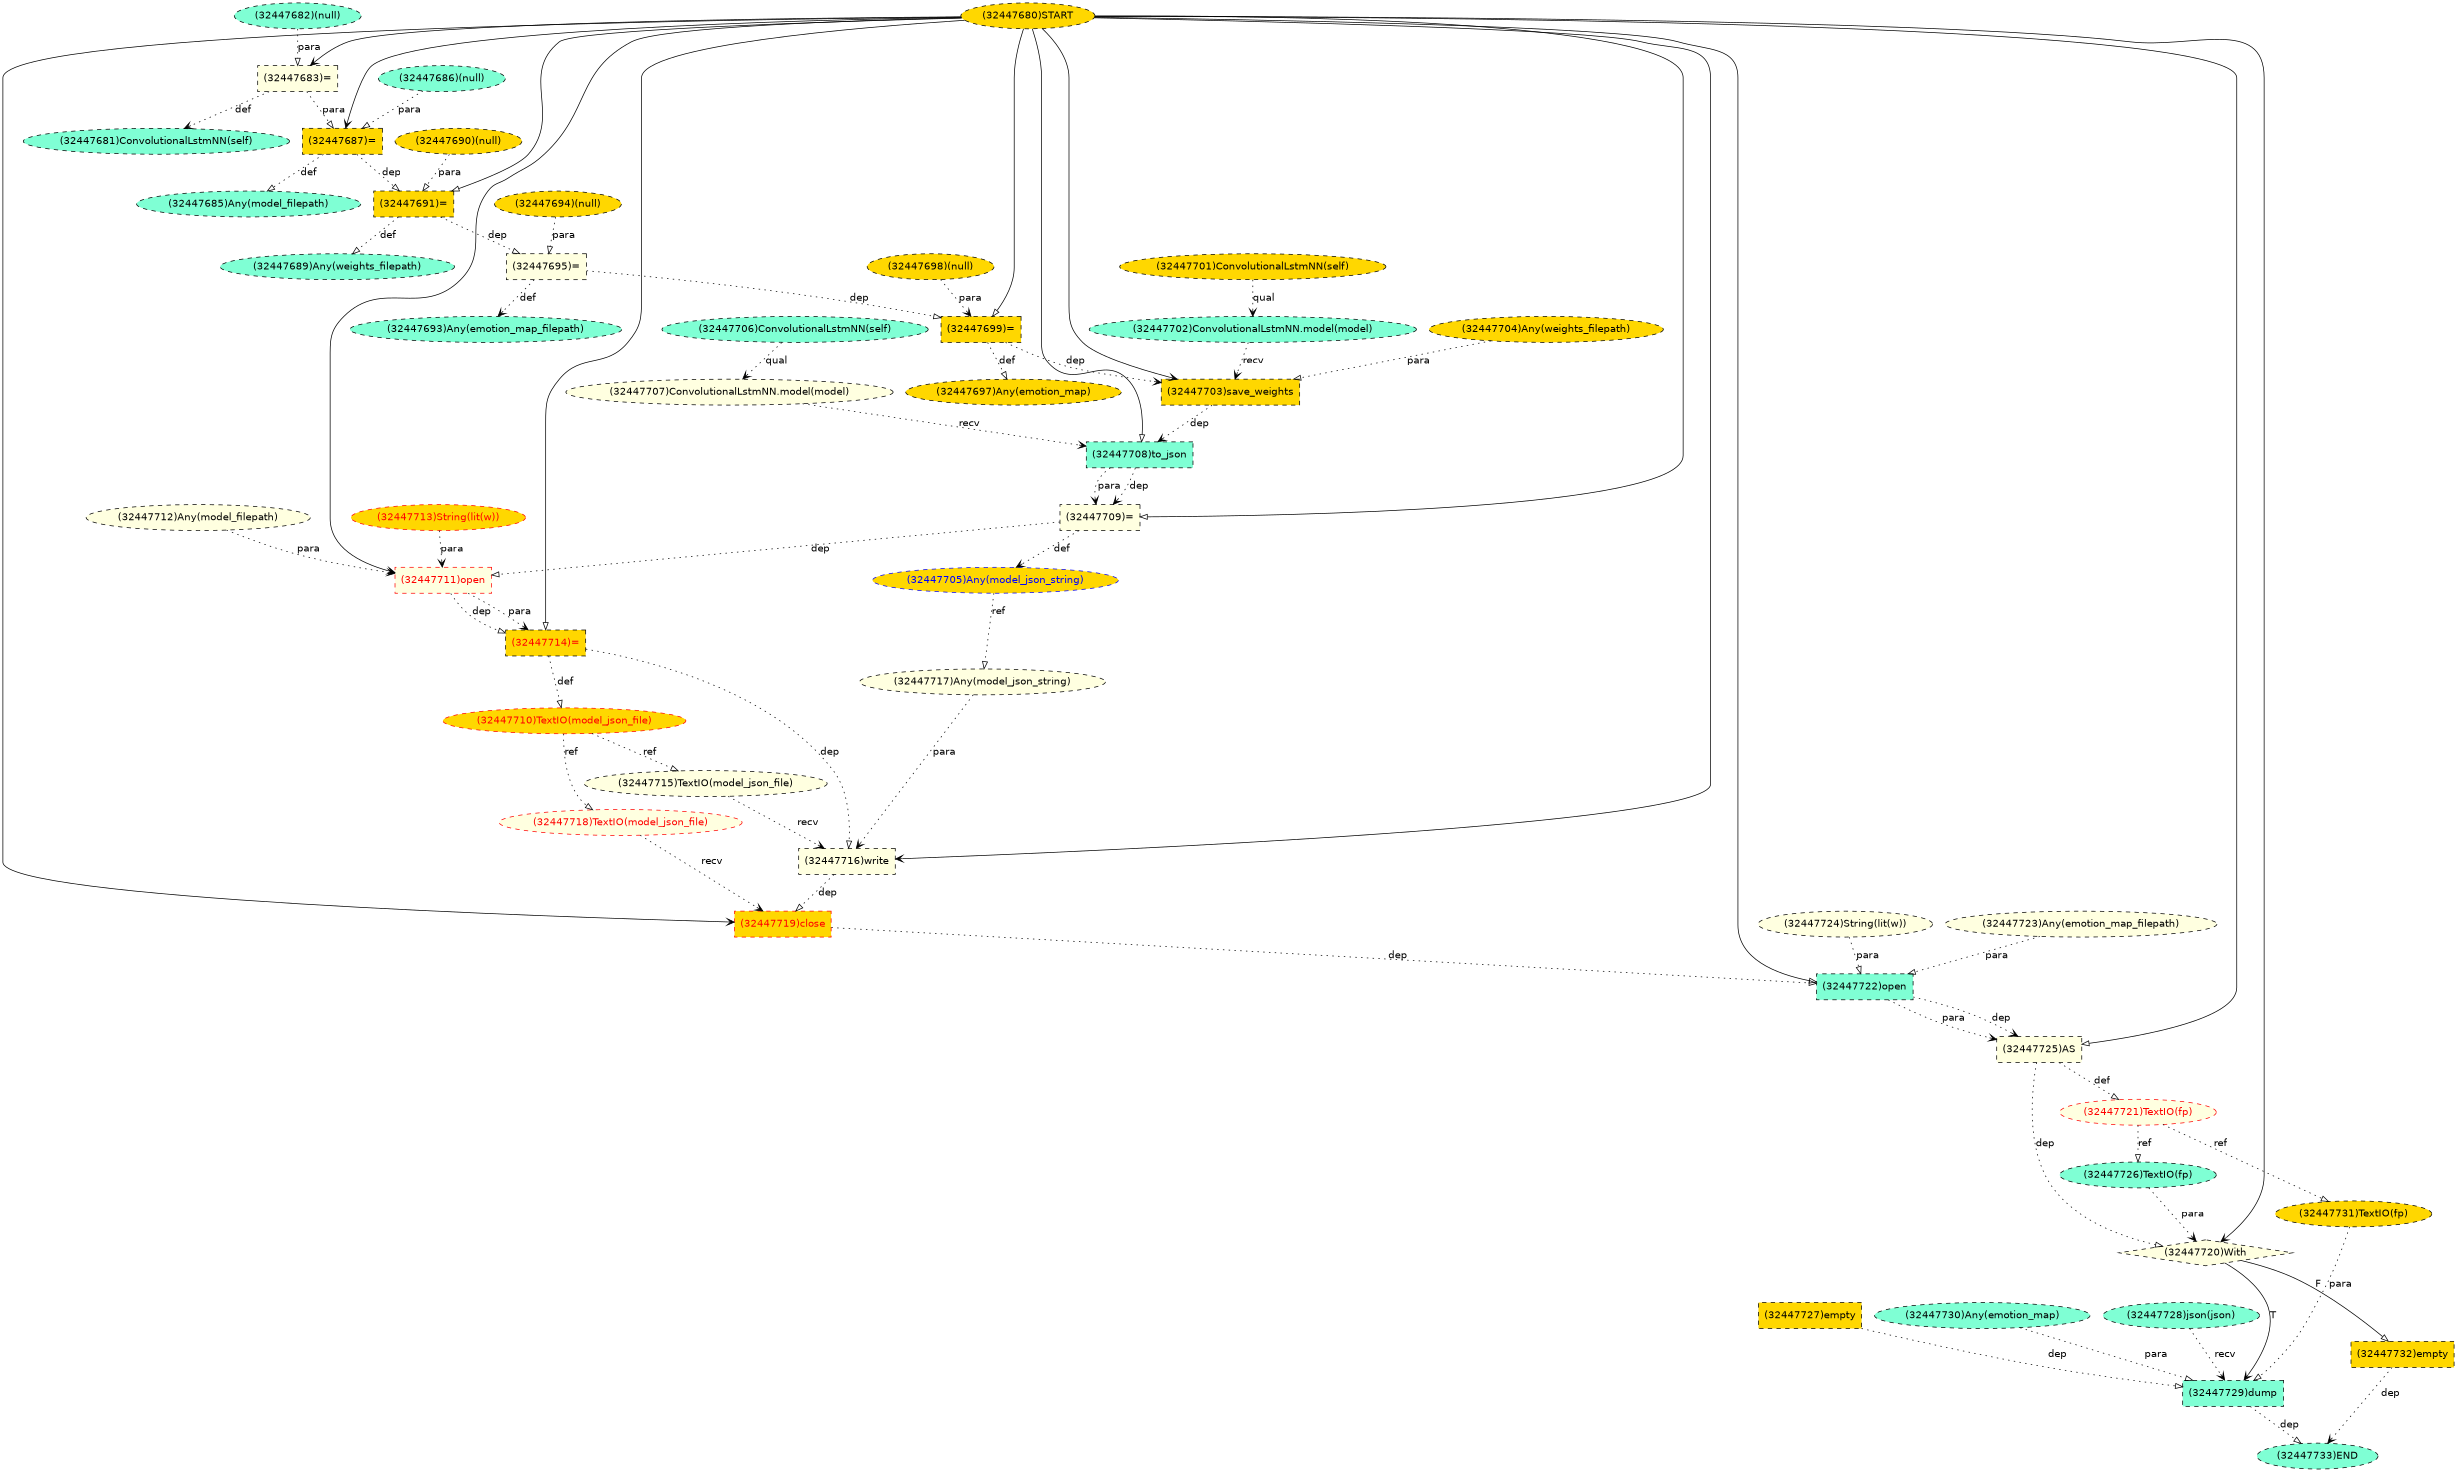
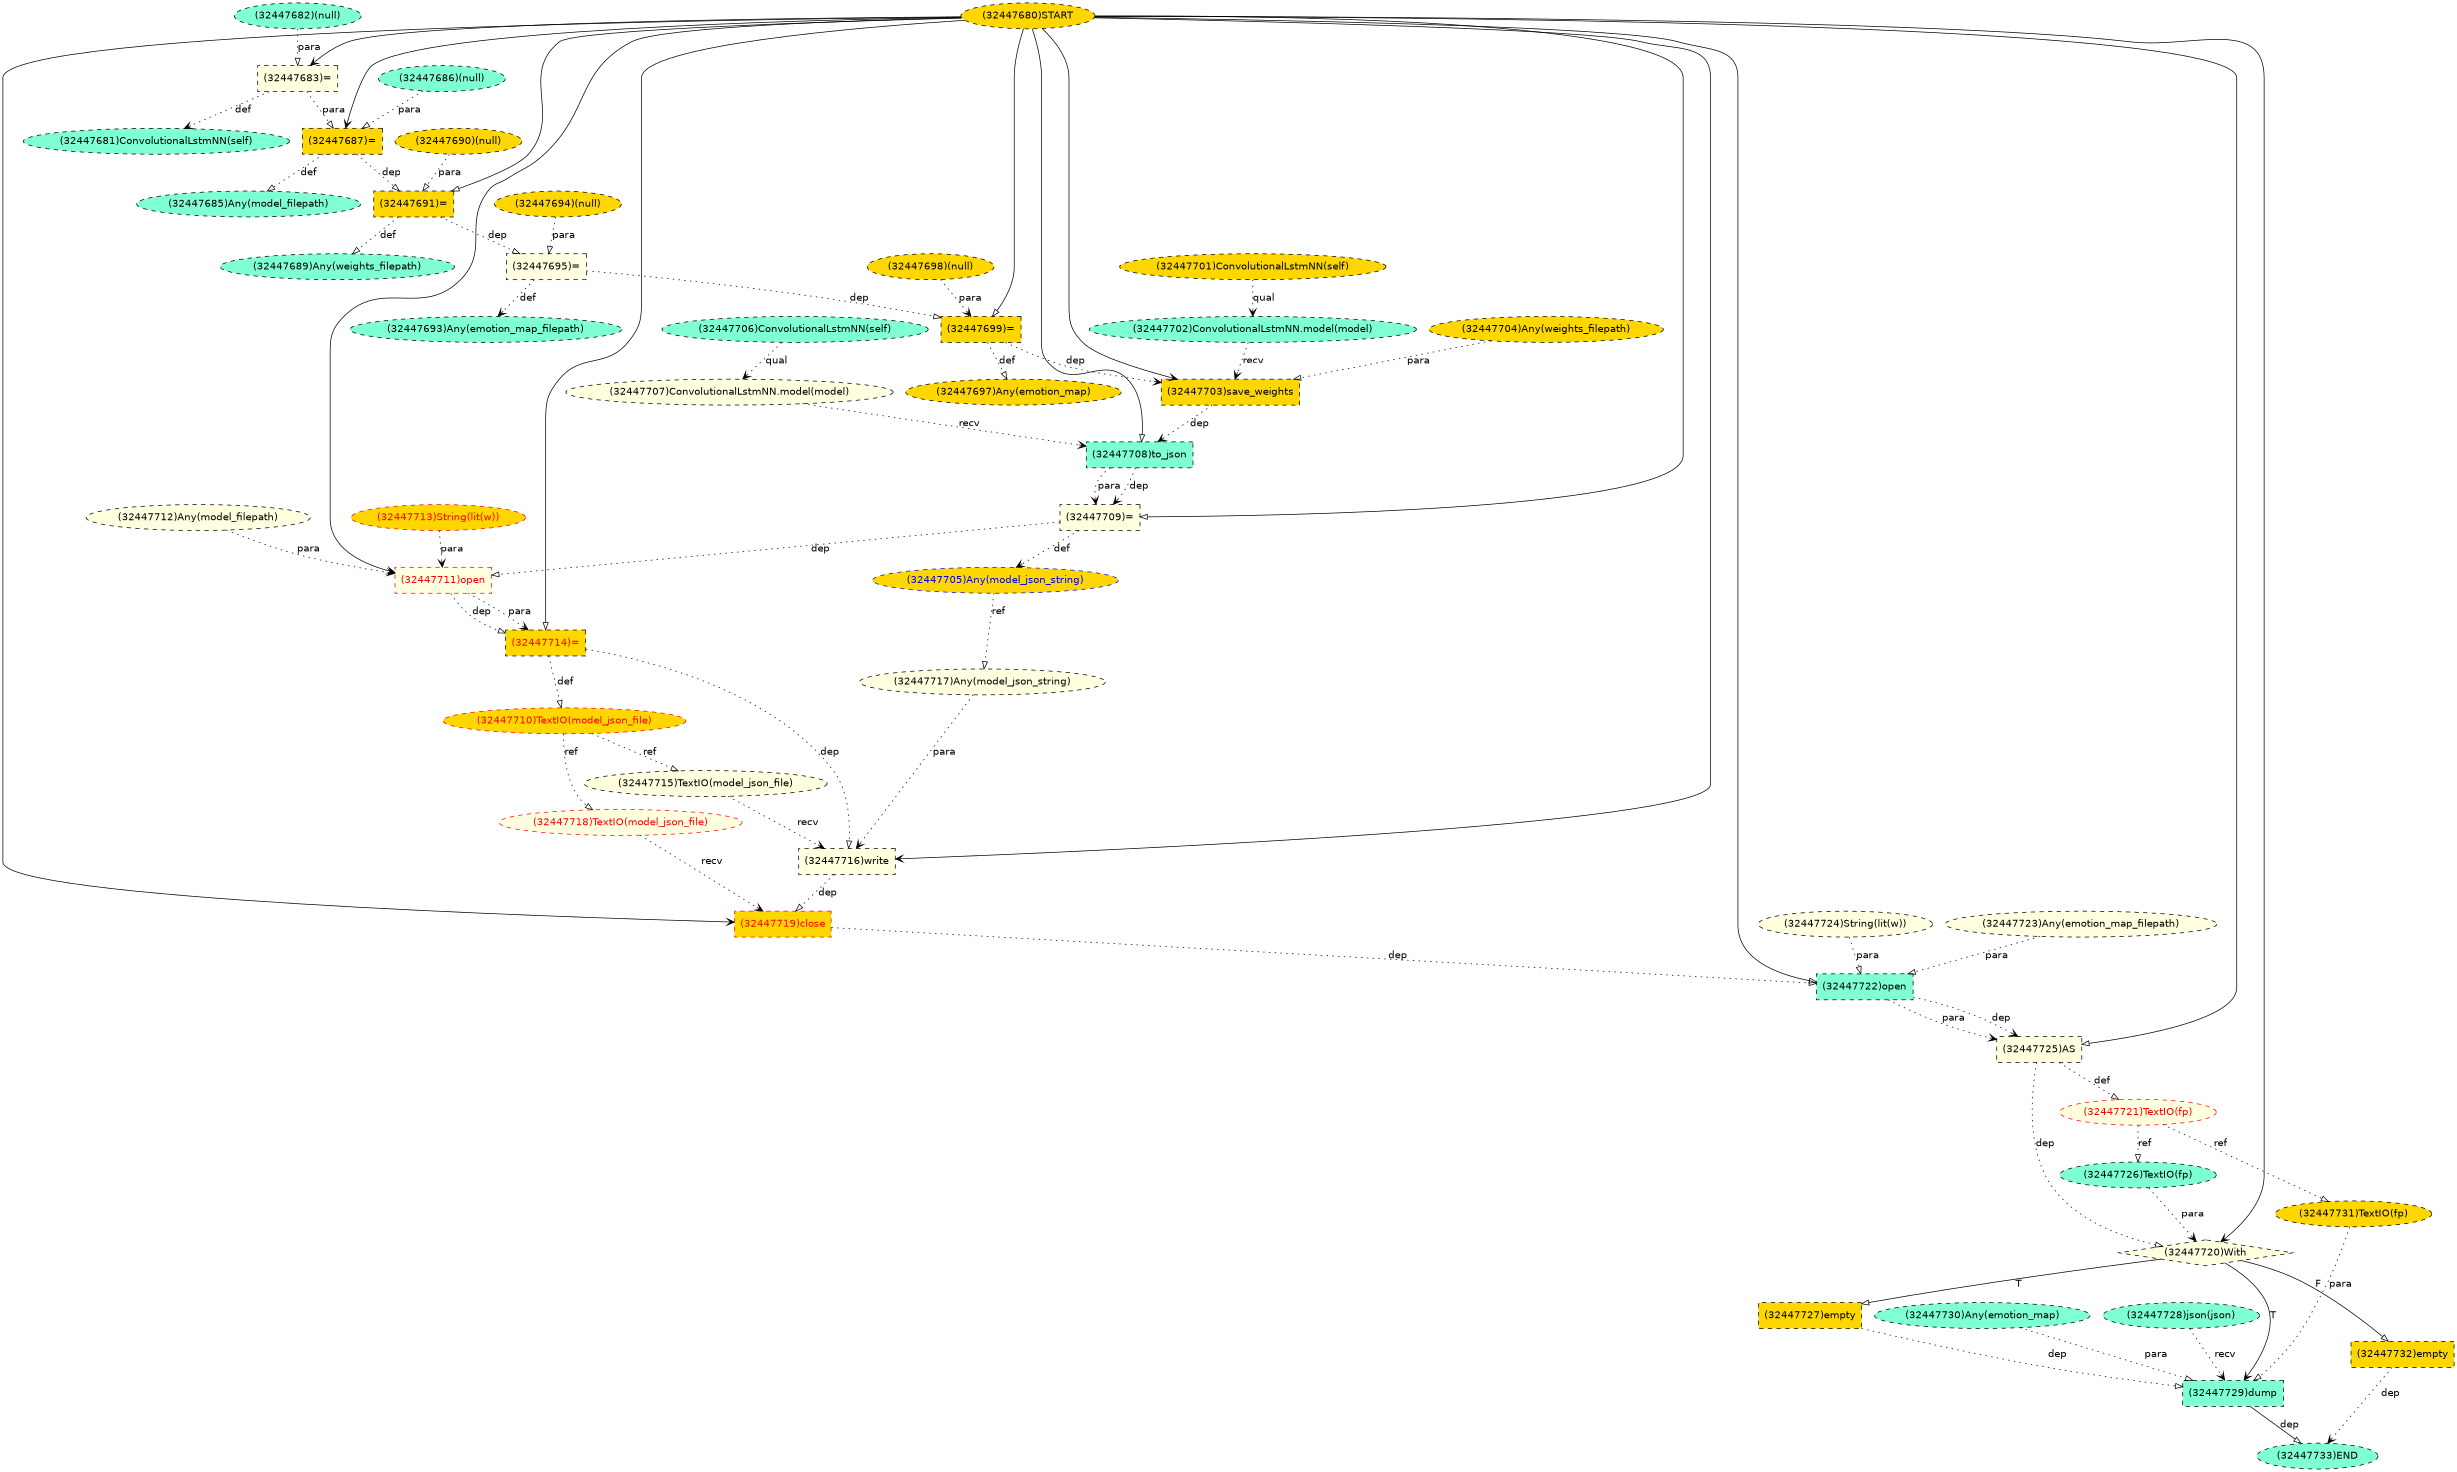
edge "(32447720)With" -> "(32447727)empty": added, label "T"
edge "(32447729)dump" -> "(32447733)END": style dotted -> solid
